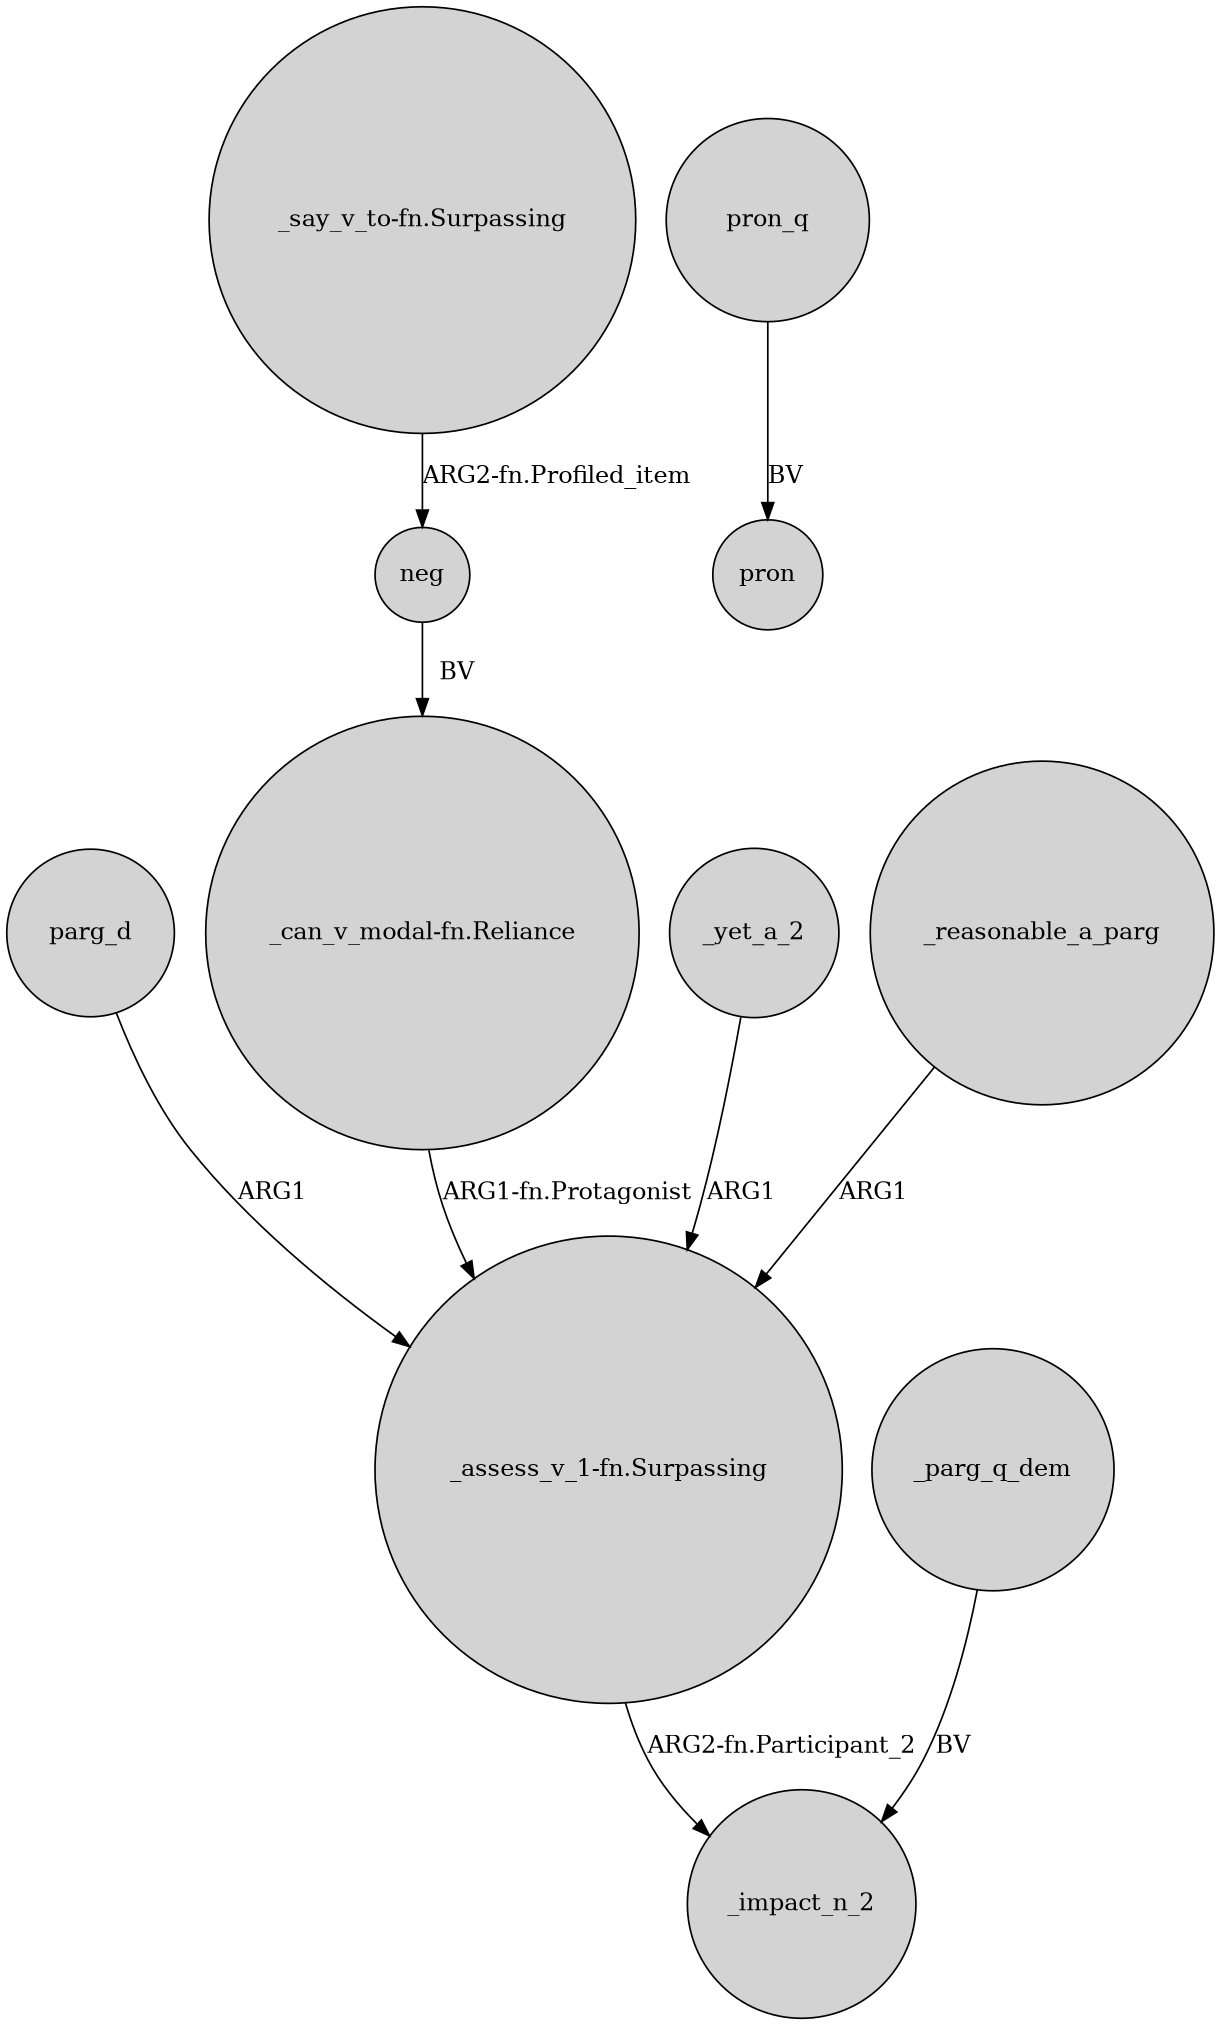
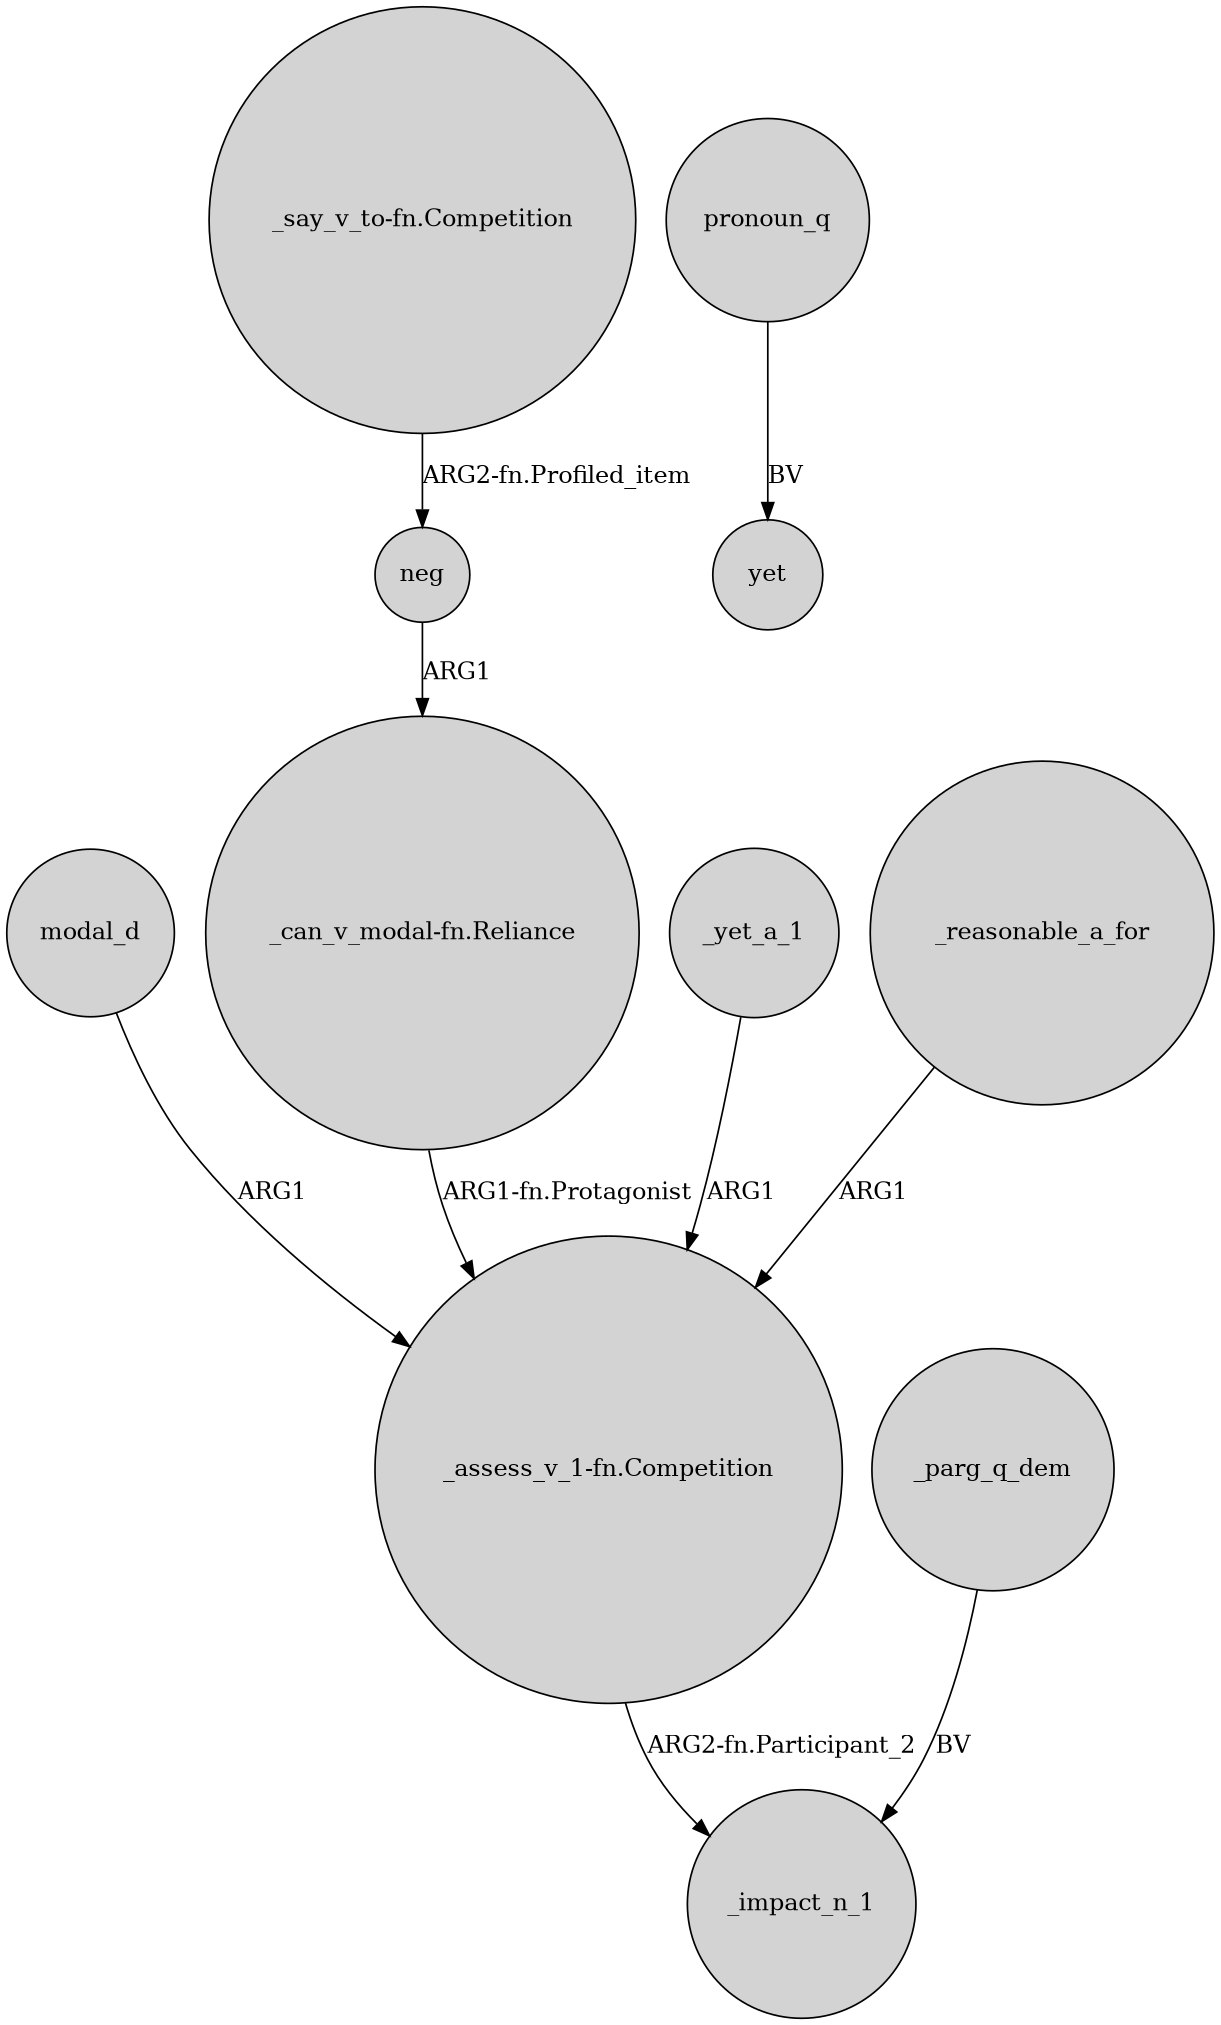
node "_say_v_to-fn.Surpassing": label "_say_v_to-fn.Surpassing" -> "_say_v_to-fn.Competition"
node "pron_q": label "pron_q" -> "pronoun_q"
node "pron": label "pron" -> "yet"
edge "neg" -> "_can_v_modal-fn.Reliance": label "BV" -> "ARG1"
node "parg_d": label "parg_d" -> "modal_d"
node "_yet_a_2": label "_yet_a_2" -> "_yet_a_1"
node "_reasonable_a_parg": label "_reasonable_a_parg" -> "_reasonable_a_for"
node "_assess_v_1-fn.Surpassing": label "_assess_v_1-fn.Surpassing" -> "_assess_v_1-fn.Competition"
node "_impact_n_2": label "_impact_n_2" -> "_impact_n_1"
